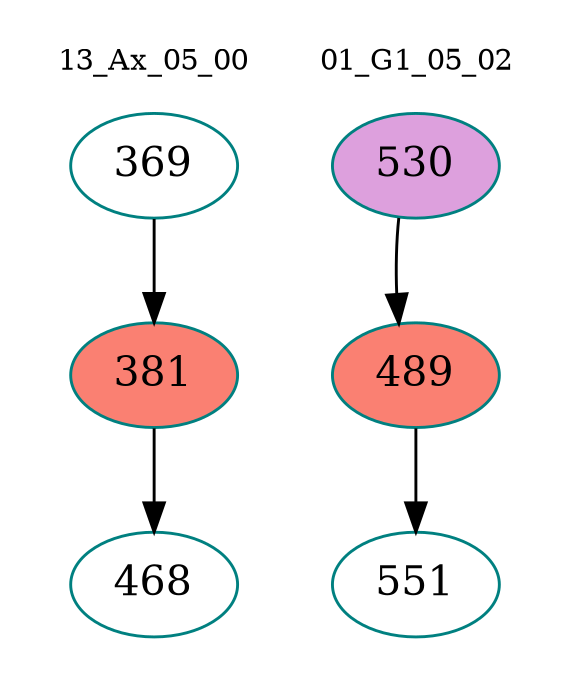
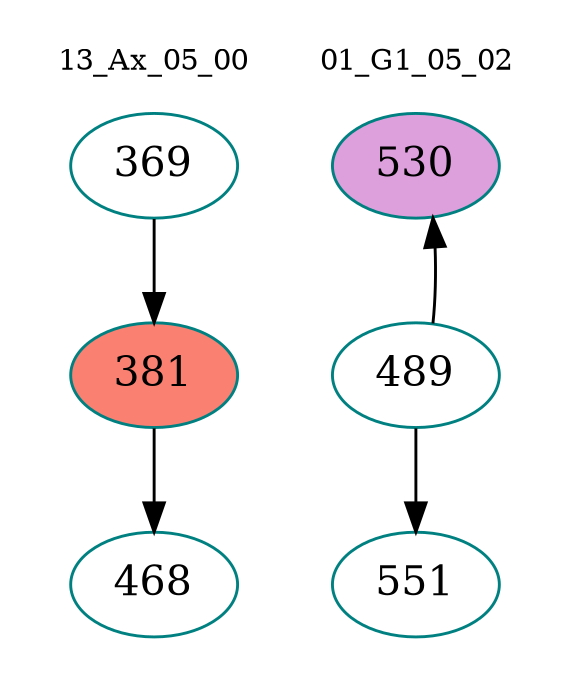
edge "530" -> "489": reversed
node "489": fillcolor salmon -> white
